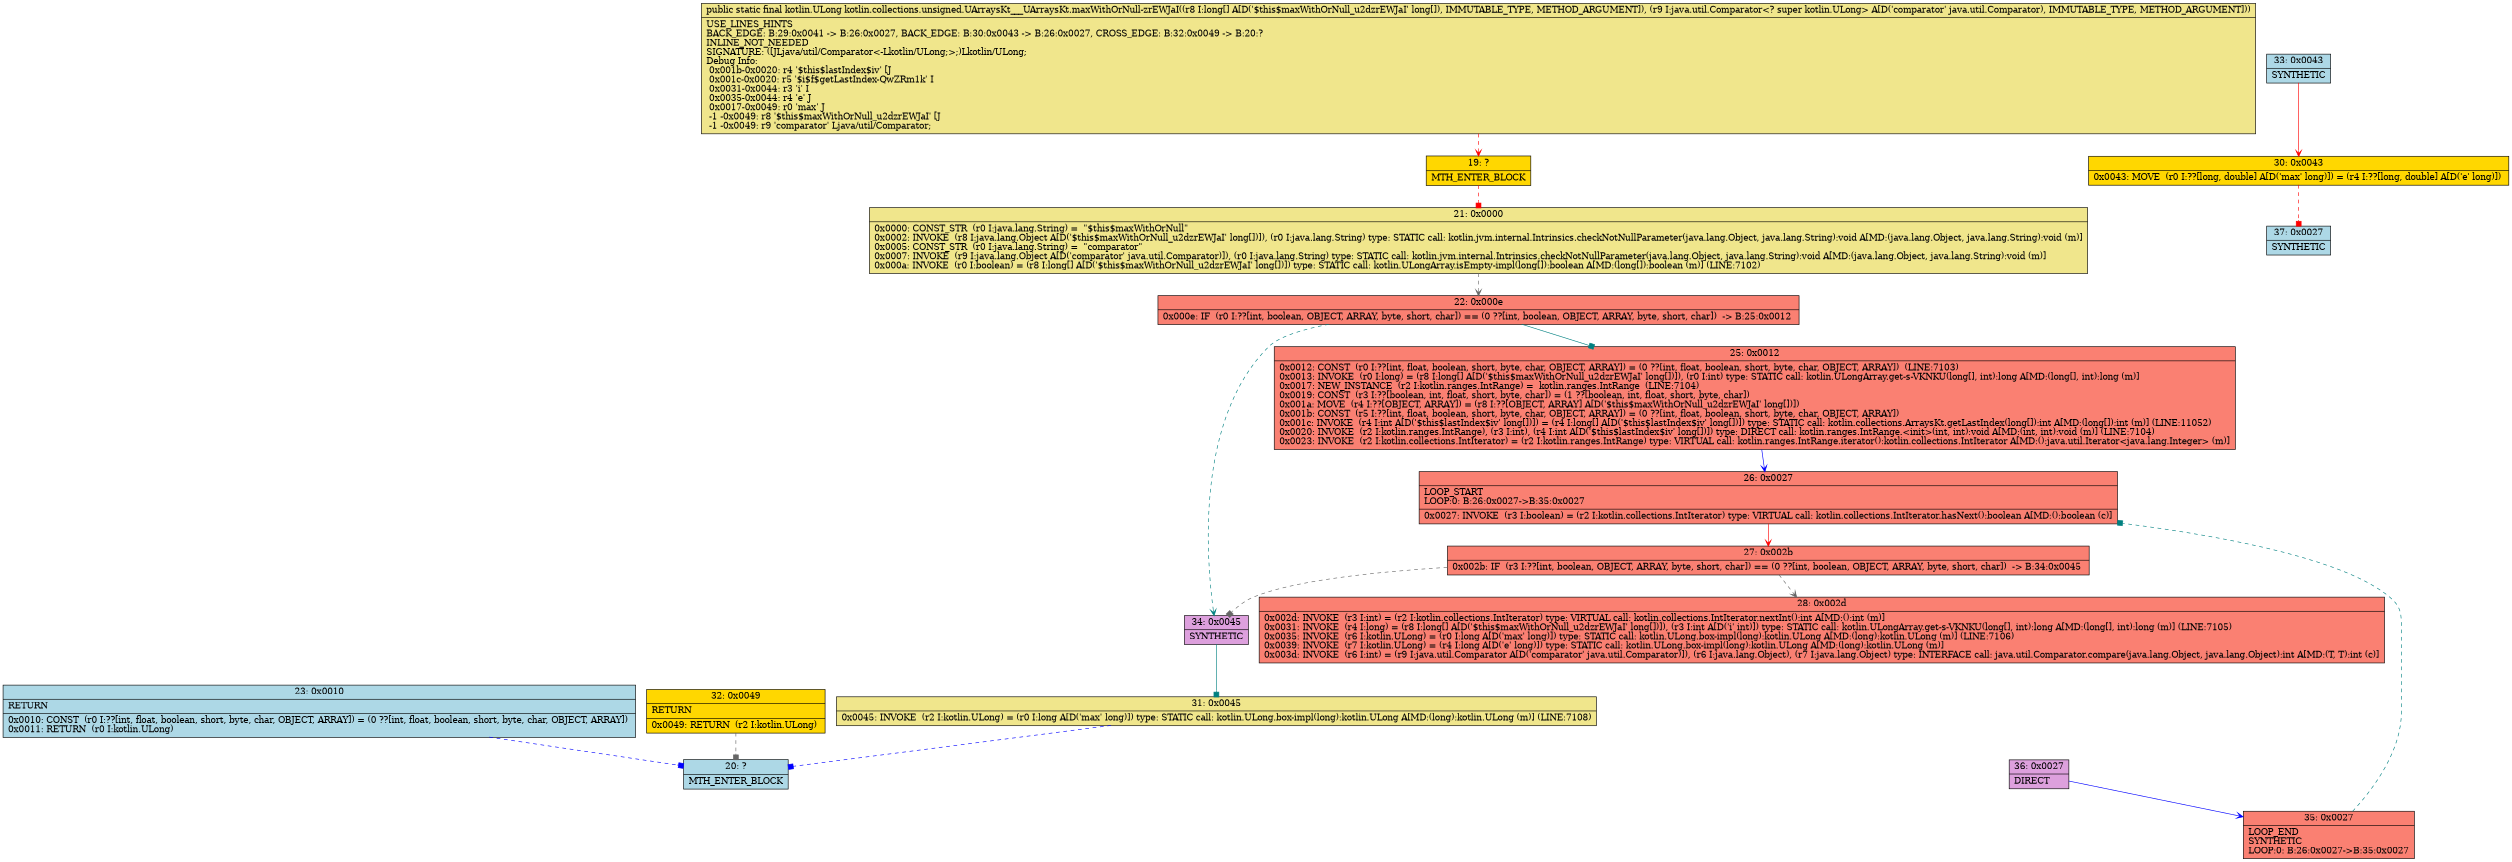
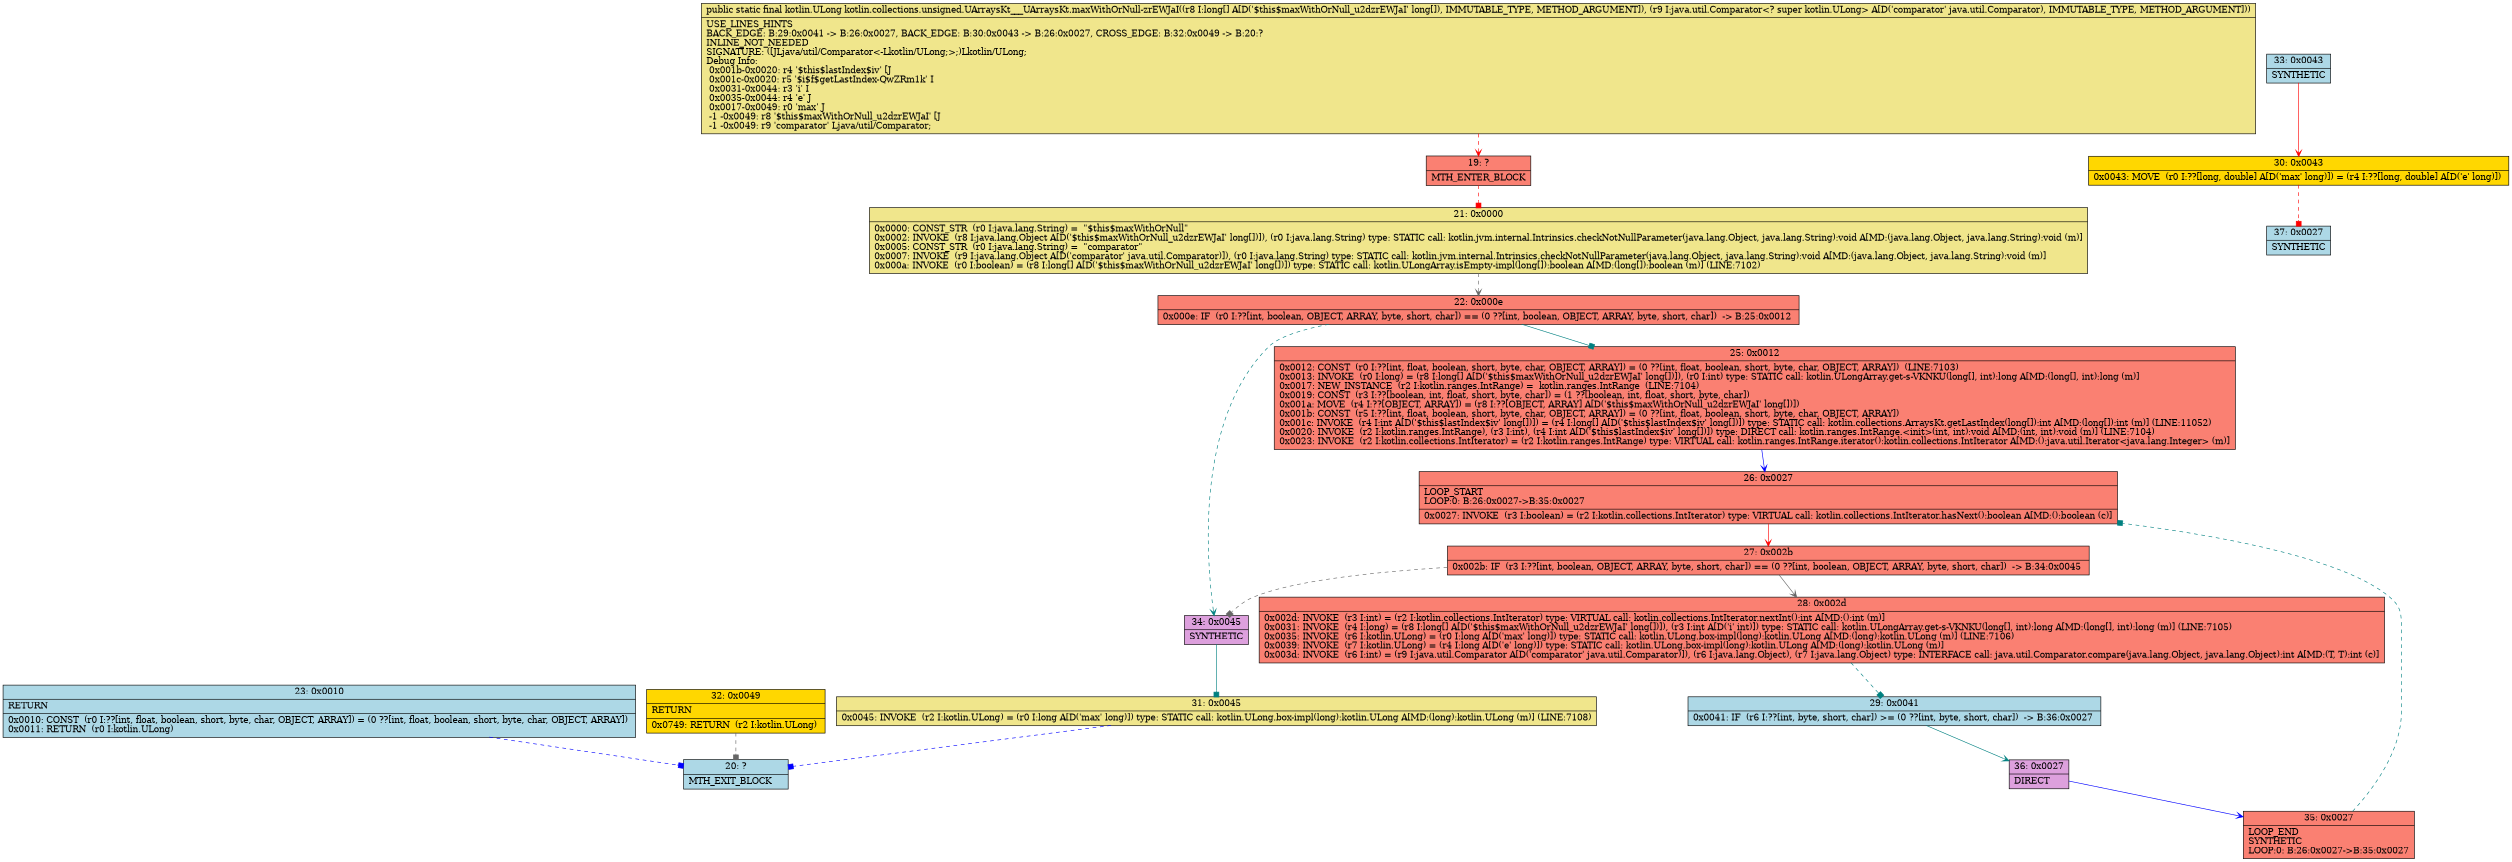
node "19: ?": fillcolor gold -> salmon
edge "27: 0x002b" -> "28: 0x002d": style dashed -> solid
node "29: 0x0041": added
node "32: 0x0049": text "0x0049: RETURN  (r2 I:kotlin.ULong)" -> "0x0749: RETURN  (r2 I:kotlin.ULong)"
node "20: ?": text "MTH_ENTER_BLOCK" -> "MTH_EXIT_BLOCK"
